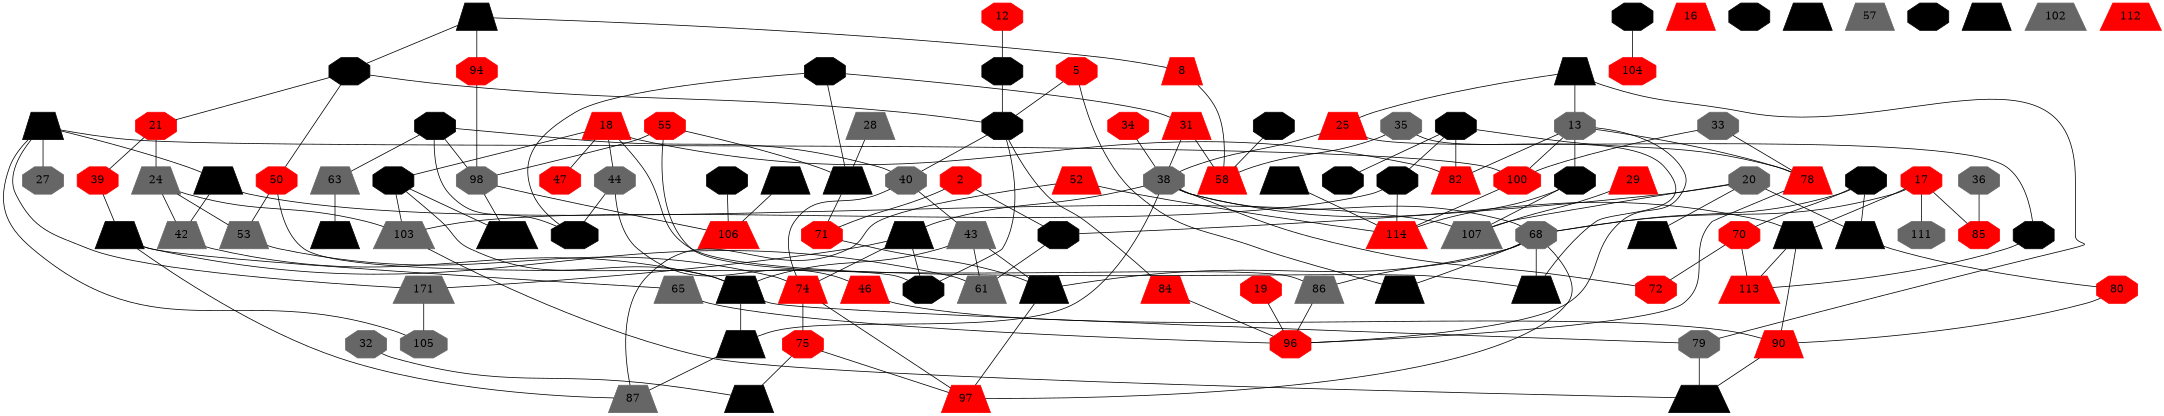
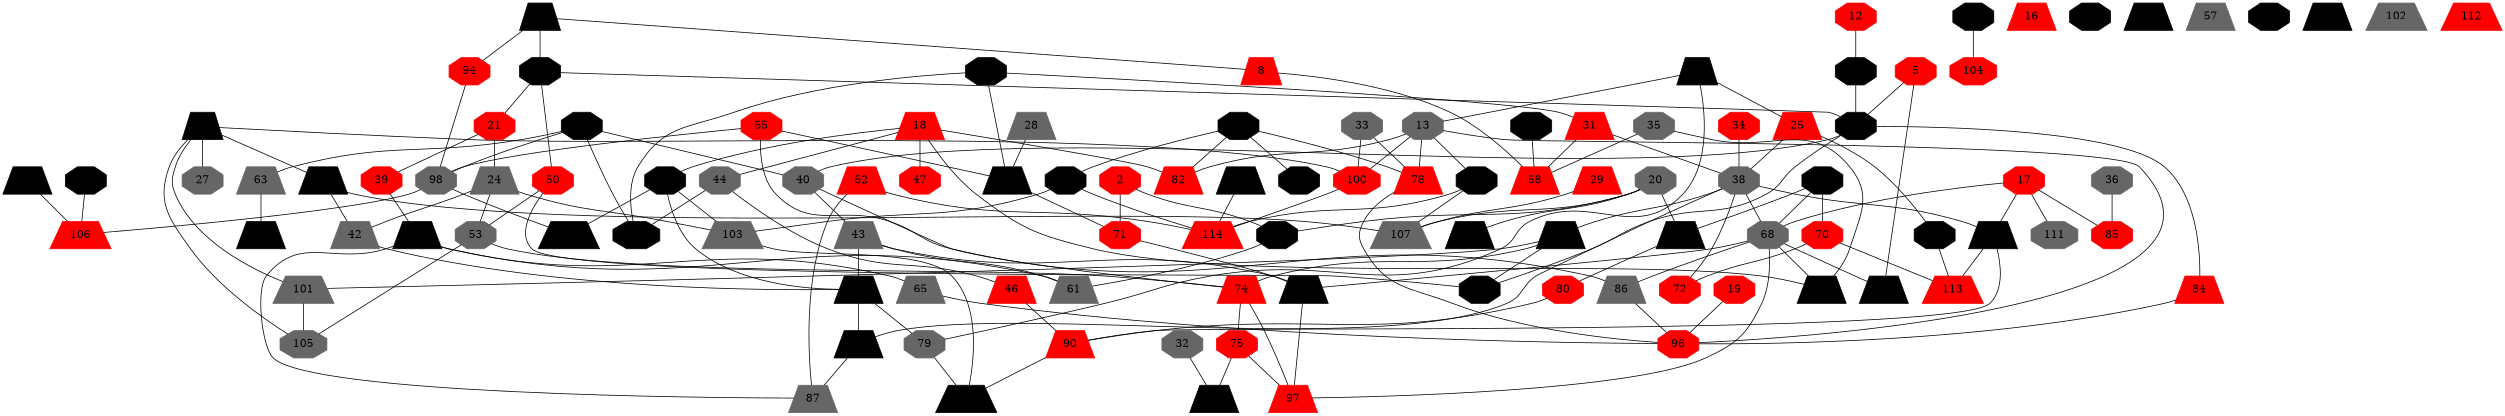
node "53": shape trapezium -> octagon
node "171": label "171" -> "101"
edge "53" -- "105": added
